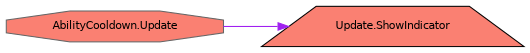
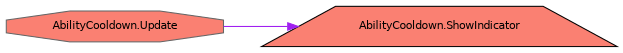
node "Update.ShowIndicator": label "Update.ShowIndicator" -> "AbilityCooldown.ShowIndicator"
